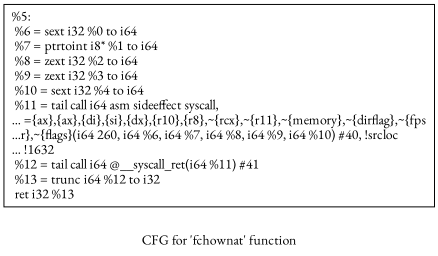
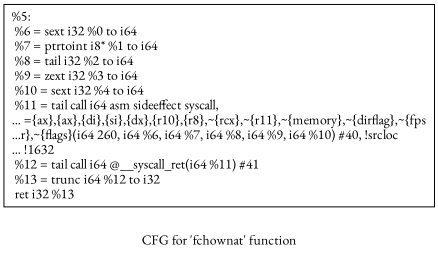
node "%5:": text "%8 = zext i32 %2 to i64" -> "%8 = tail i32 %2 to i64"
